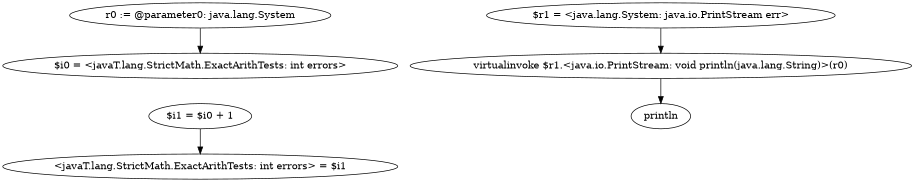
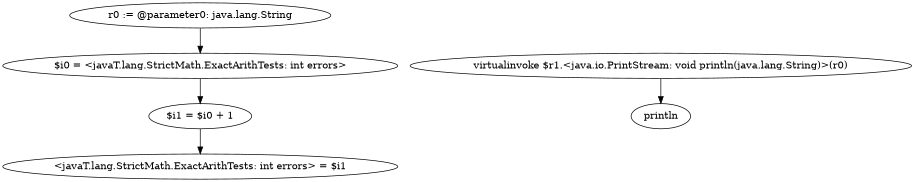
node "r0 := @parameter0: java.lang.System": label "r0 := @parameter0: java.lang.System" -> "r0 := @parameter0: java.lang.String"
node "$r1 = <java.lang.System: java.io.PrintStream err>": removed
edge "$i0 = <javaT.lang.StrictMath.ExactArithTests: int errors>" -> "$i1 = $i0 + 1": added
